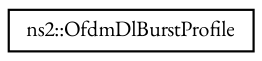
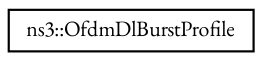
node "ns2::OfdmDlBurstProfile": label "ns2::OfdmDlBurstProfile" -> "ns3::OfdmDlBurstProfile"
